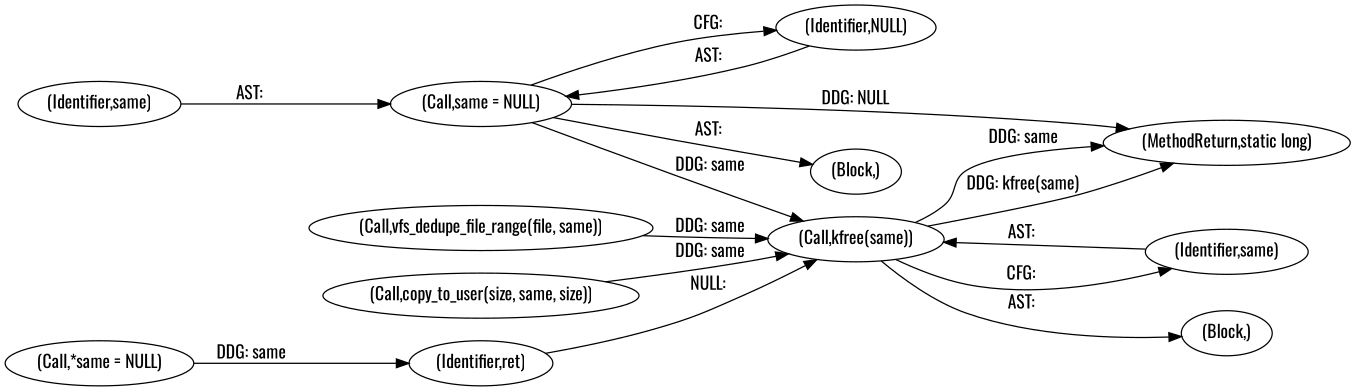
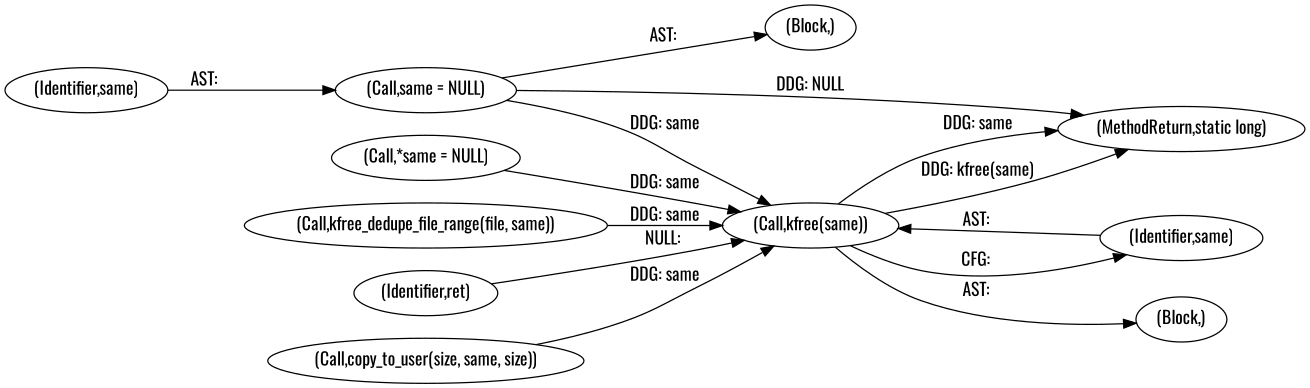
node "(Identifier,NULL)": removed
node "(Call,vfs_dedupe_file_range(file, same))": label "(Call,vfs_dedupe_file_range(file, same))" -> "(Call,kfree_dedupe_file_range(file, same))"
edge "(Call,*same = NULL)" -> "(Identifier,ret)": now "(Call,*same = NULL)" -> "(Call,kfree(same))"
